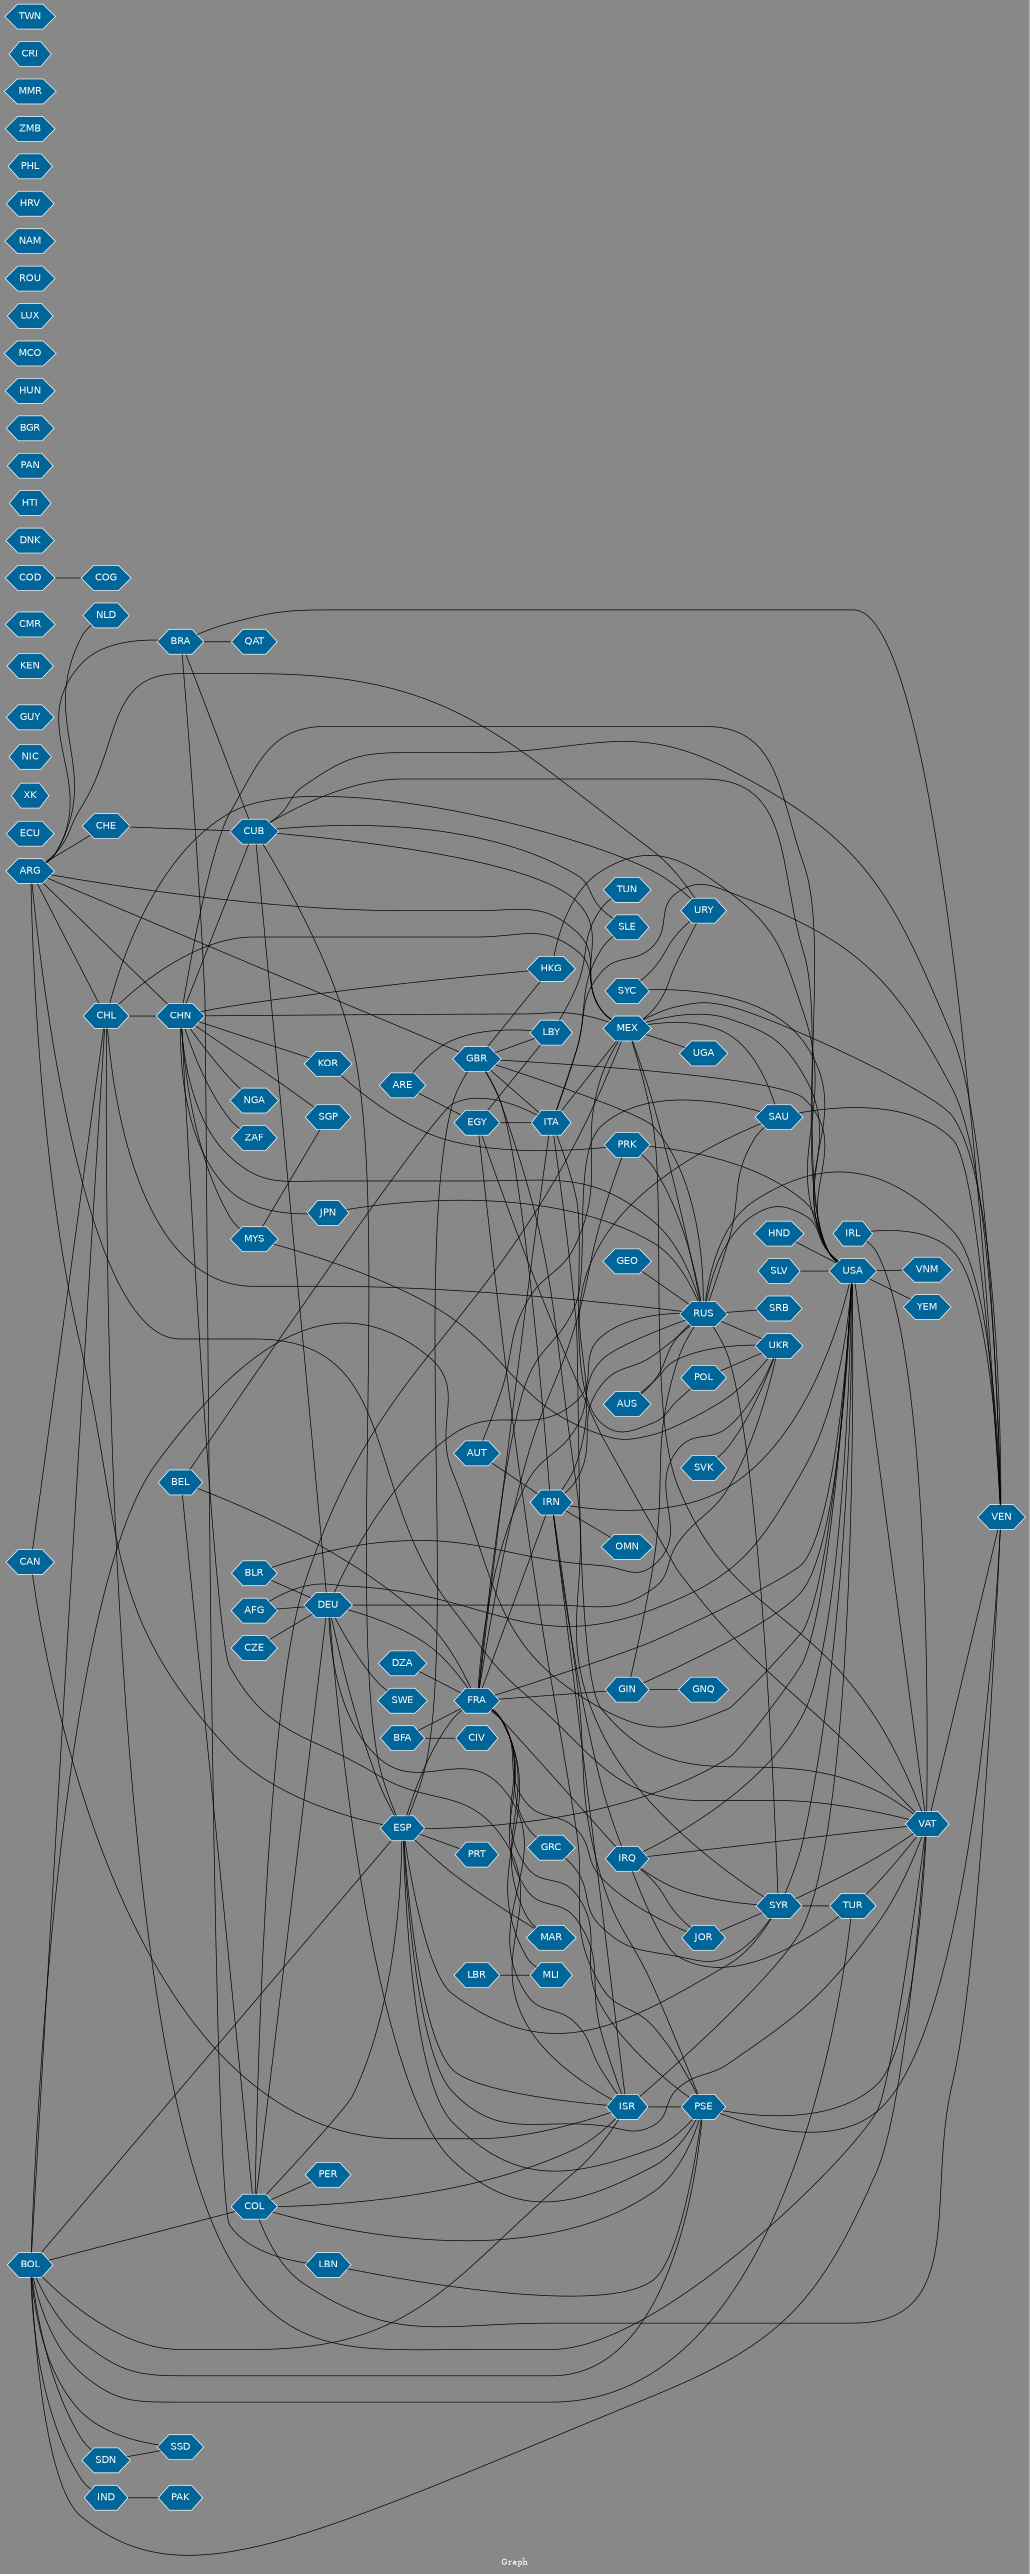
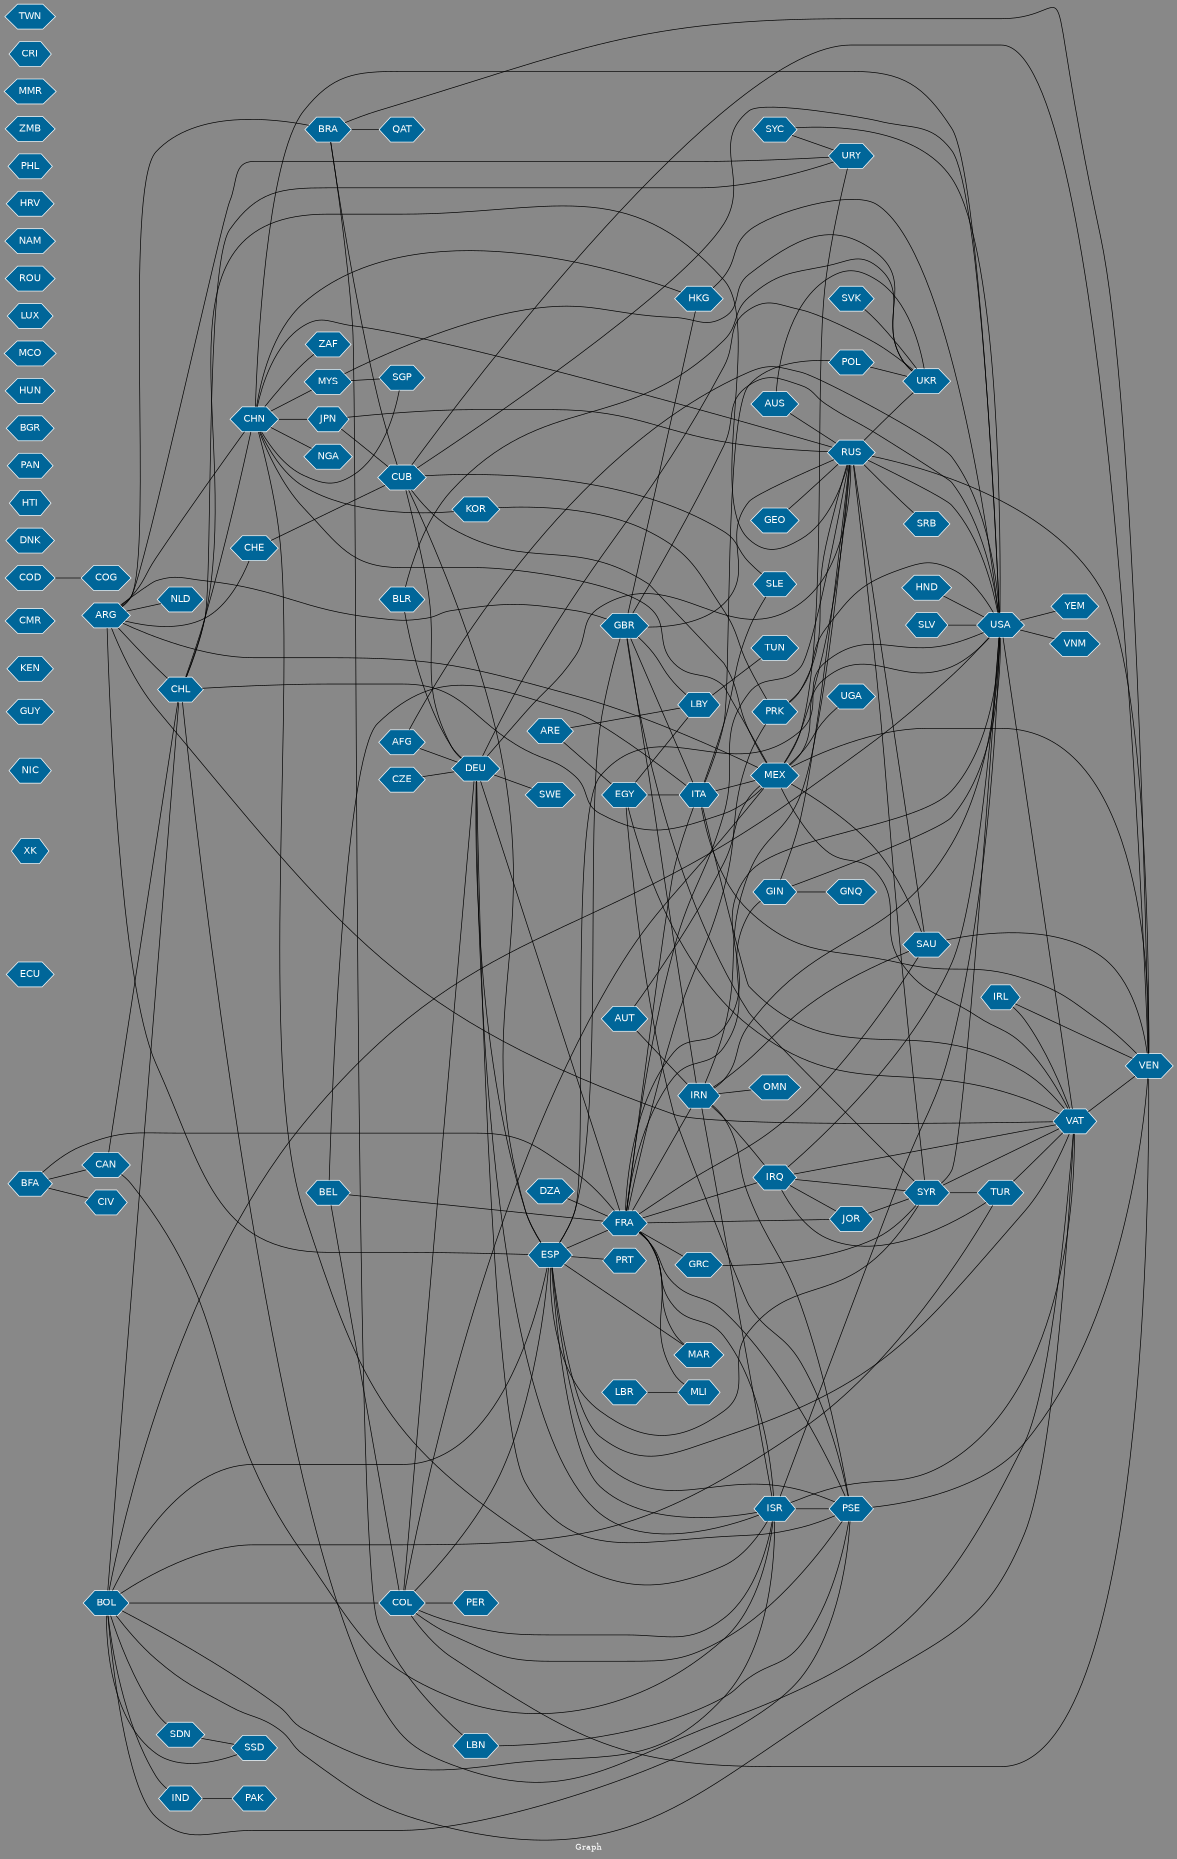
edge "CUB" -- "CHN": now "CUB" -- "JPN"
edge "CAN" -- "BFA": added
edge "VAT" -- "PSE": now "VAT" -- "ISR"
